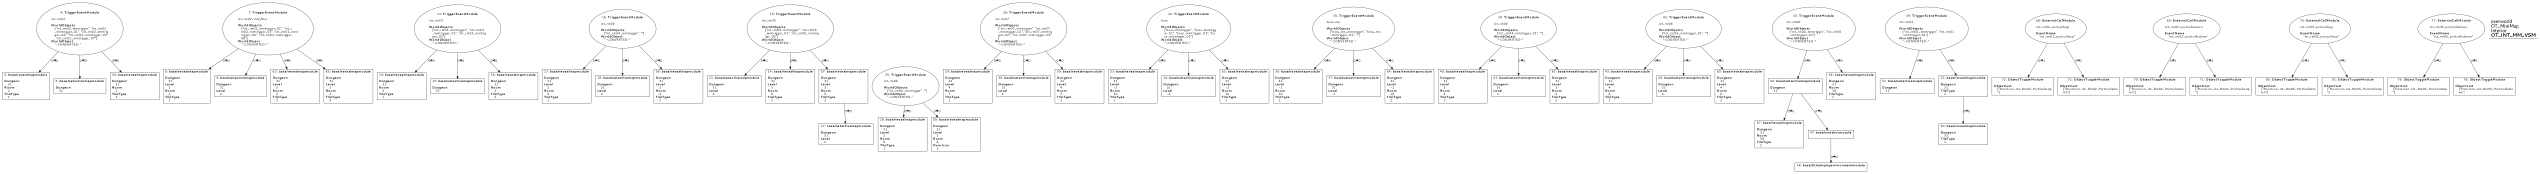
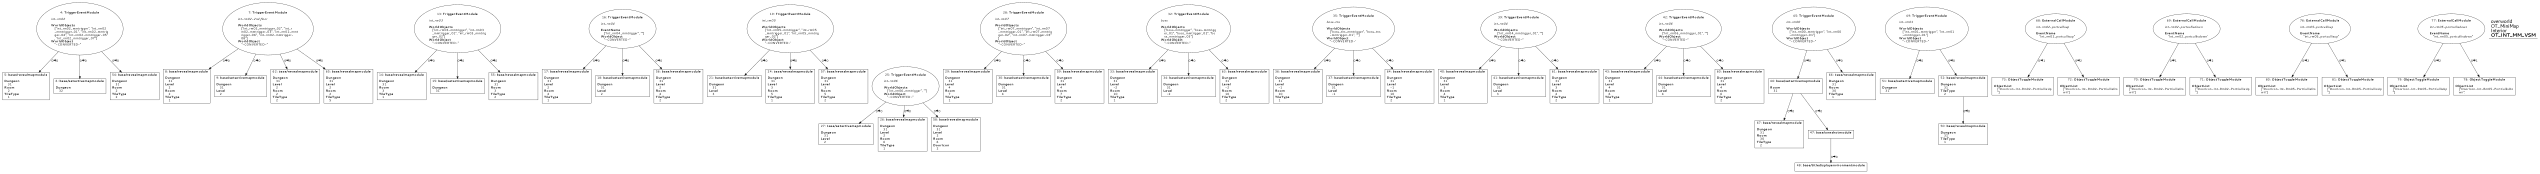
node "16:": text "WorldObjects" -> "EventName"
node "46:": text "Dungeon" -> "Room"
edge "57:" -> "27:": now "25:" -> "27:"
